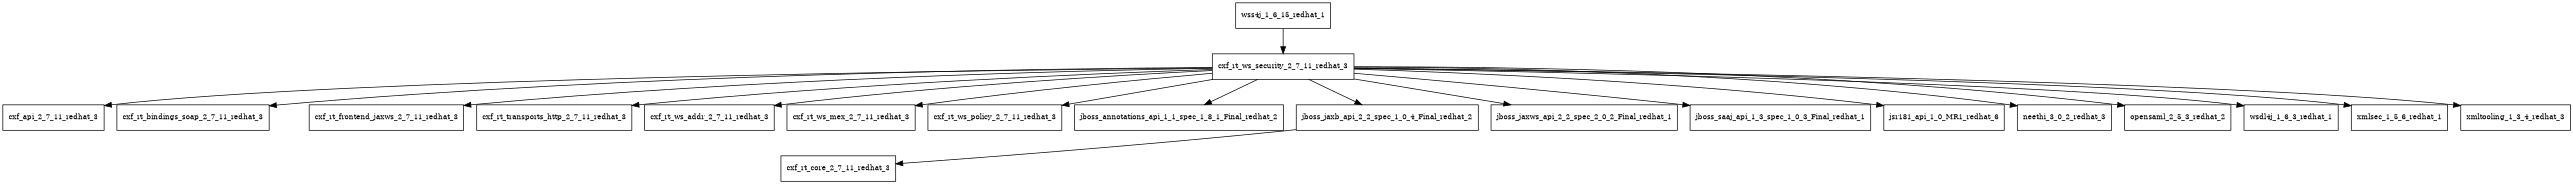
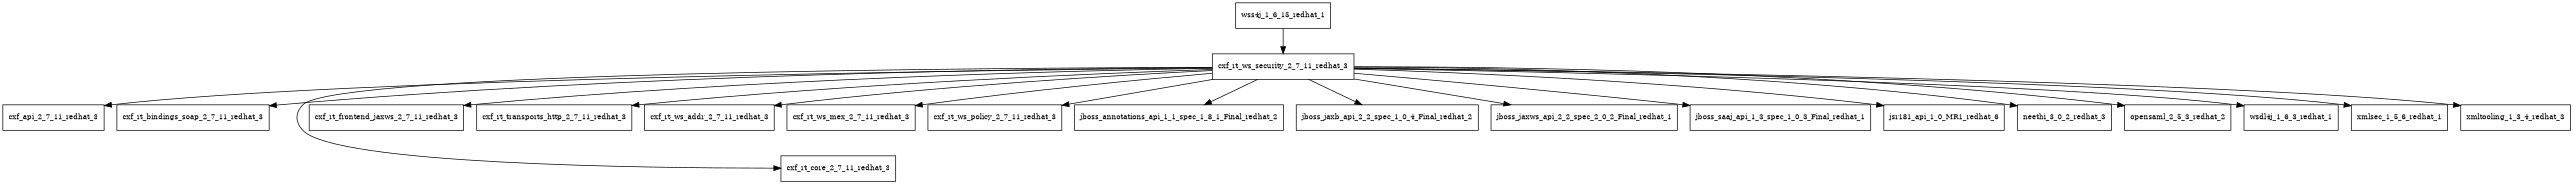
edge "jboss_jaxb_api_2_2_spec_1_0_4_Final_redhat_2" -> "cxf_rt_core_2_7_11_redhat_3": now "cxf_rt_ws_security_2_7_11_redhat_3" -> "cxf_rt_core_2_7_11_redhat_3"
